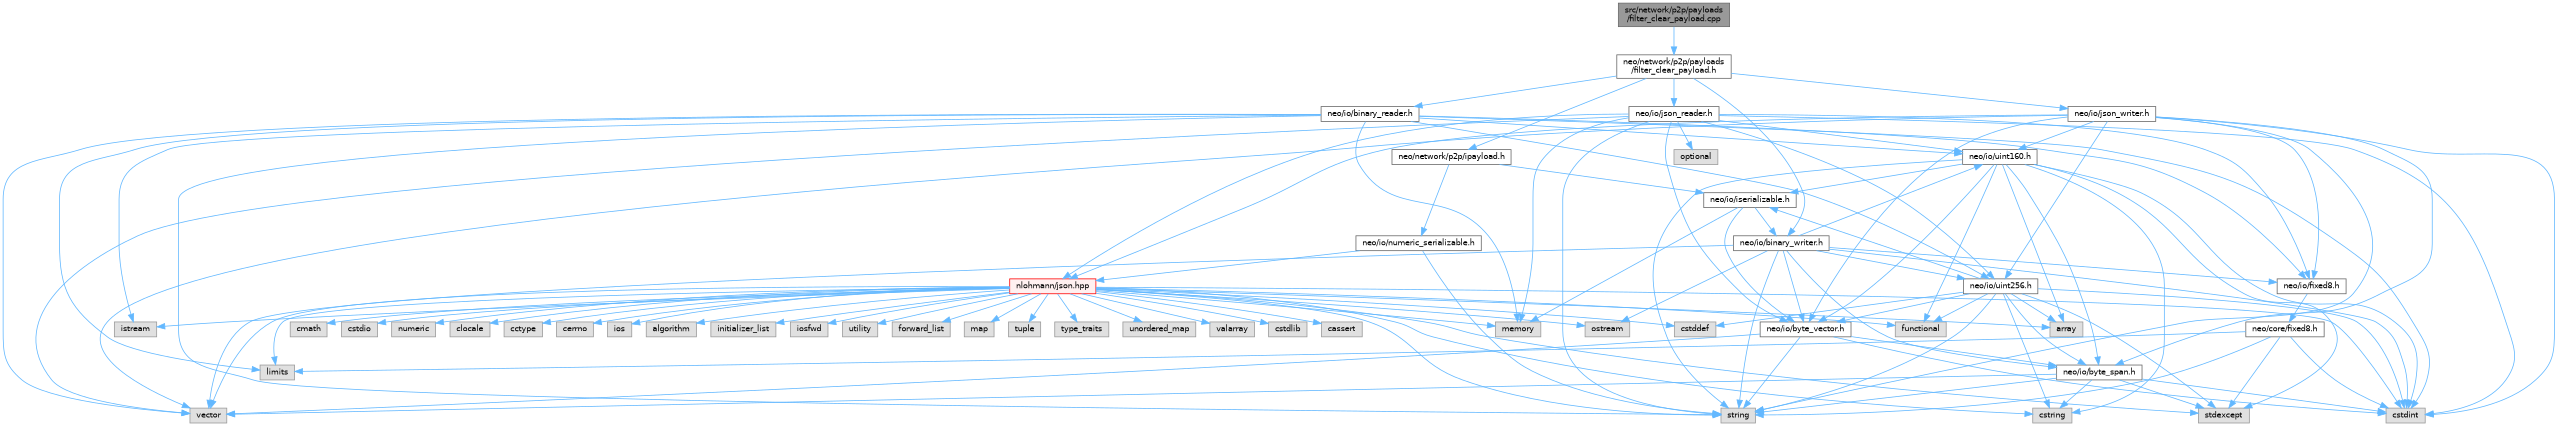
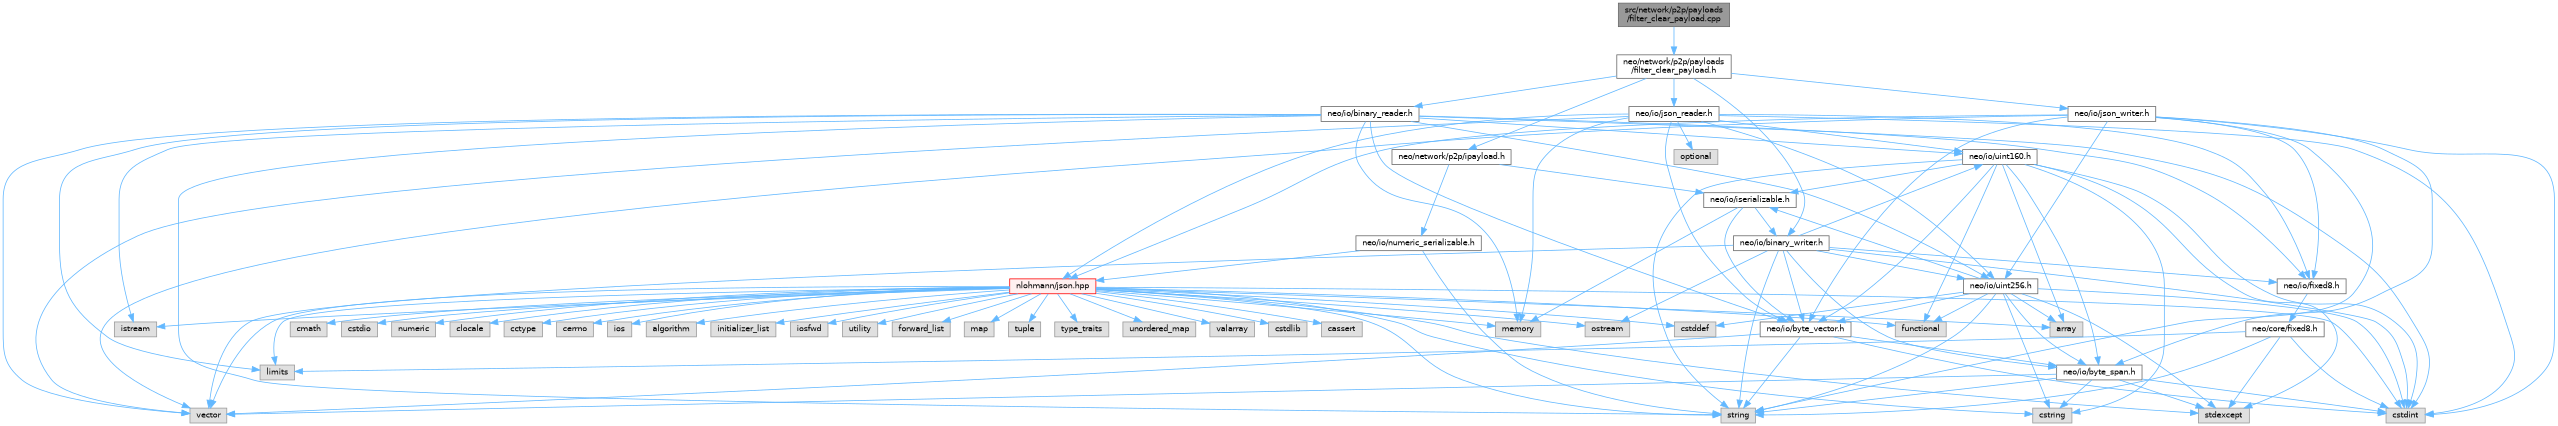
edge "neo/io/json_writer.h" -> "neo/io/uint160.h": removed
edge "neo/io/binary_reader.h" -> "neo/io/byte_vector.h": added
edge "neo/io/json_reader.h" -> "string": removed
